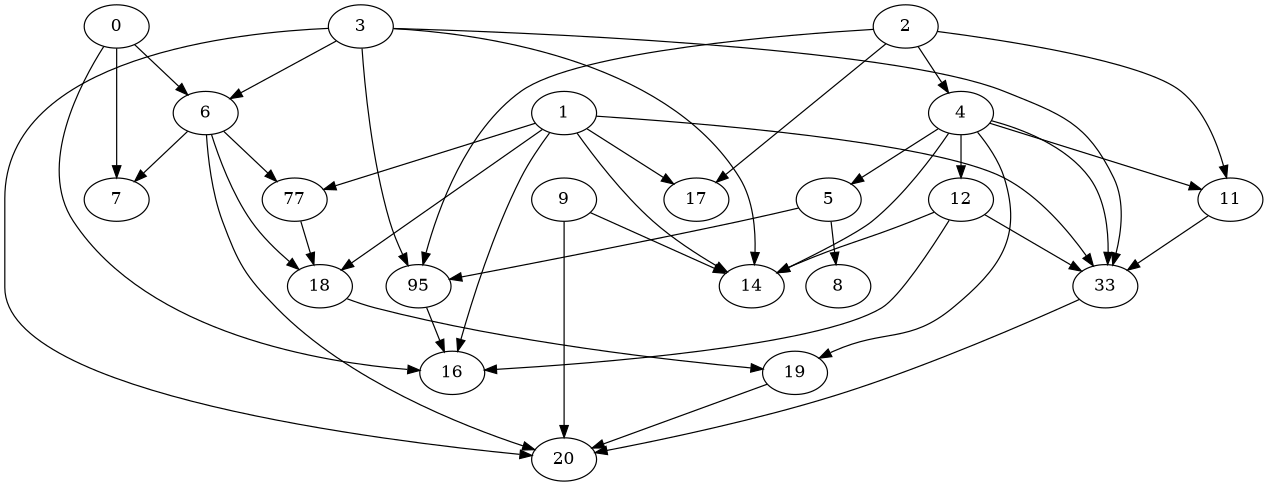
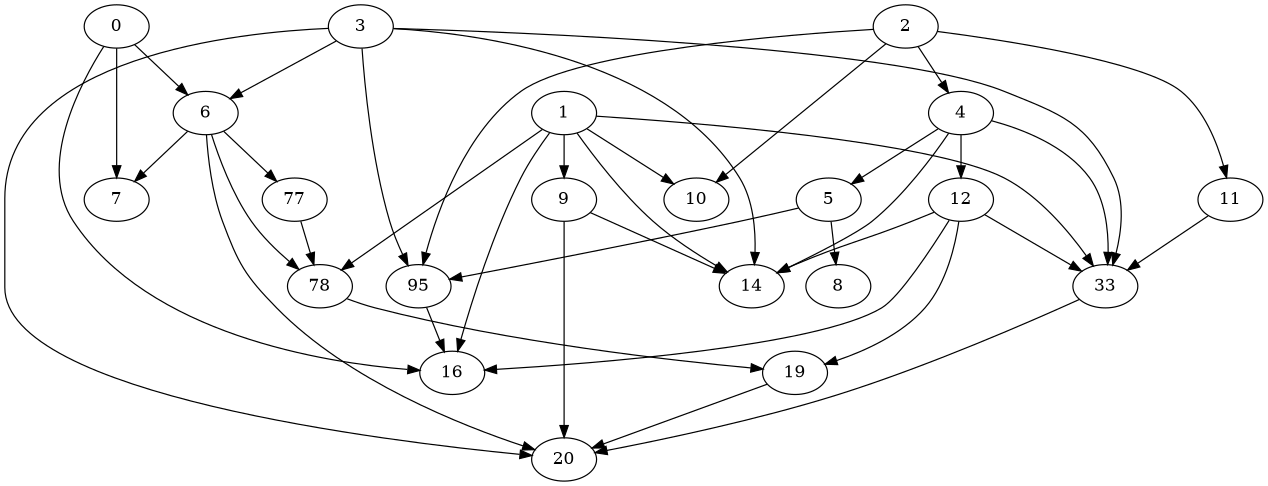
edge "1" -> "77": now "1" -> "9"
edge "4" -> "11": removed
node "17": label "17" -> "10"
edge "4" -> "19": now "12" -> "19"
node "18": label "18" -> "78"
